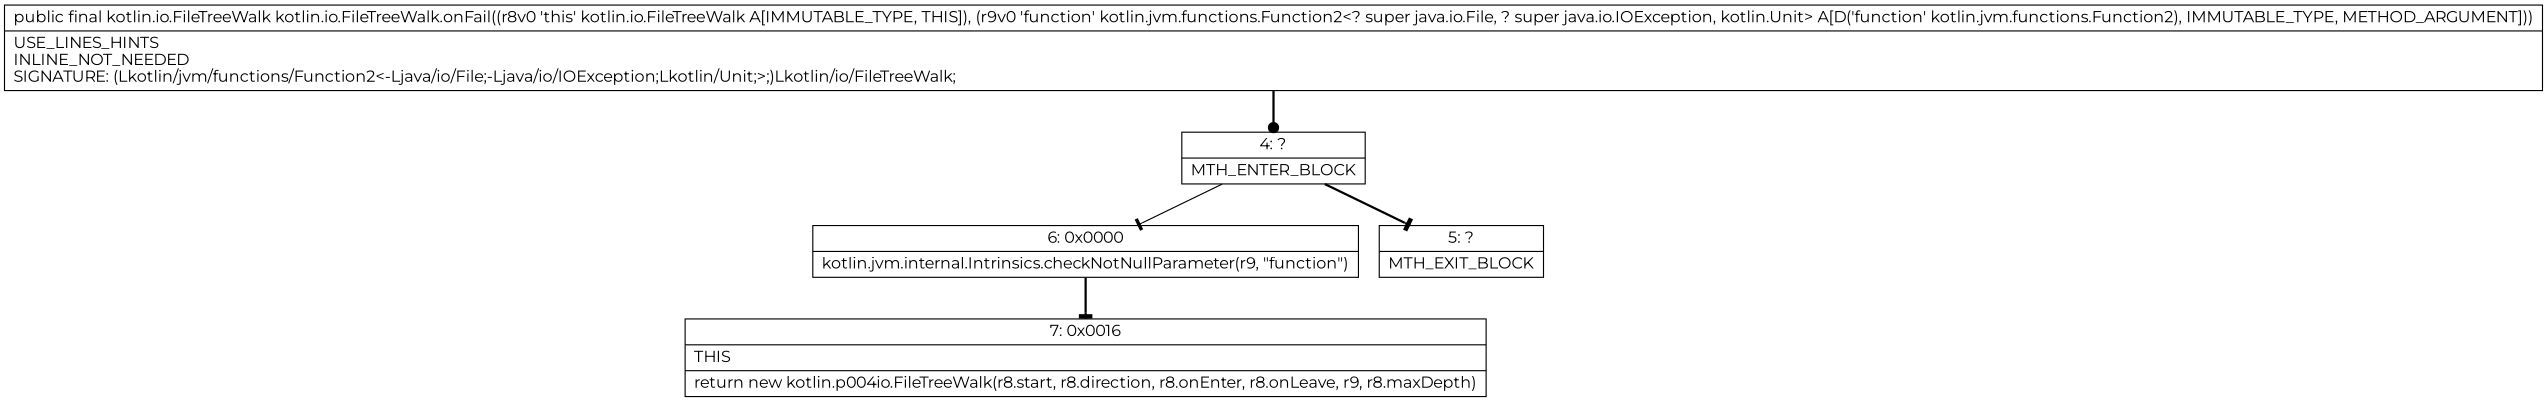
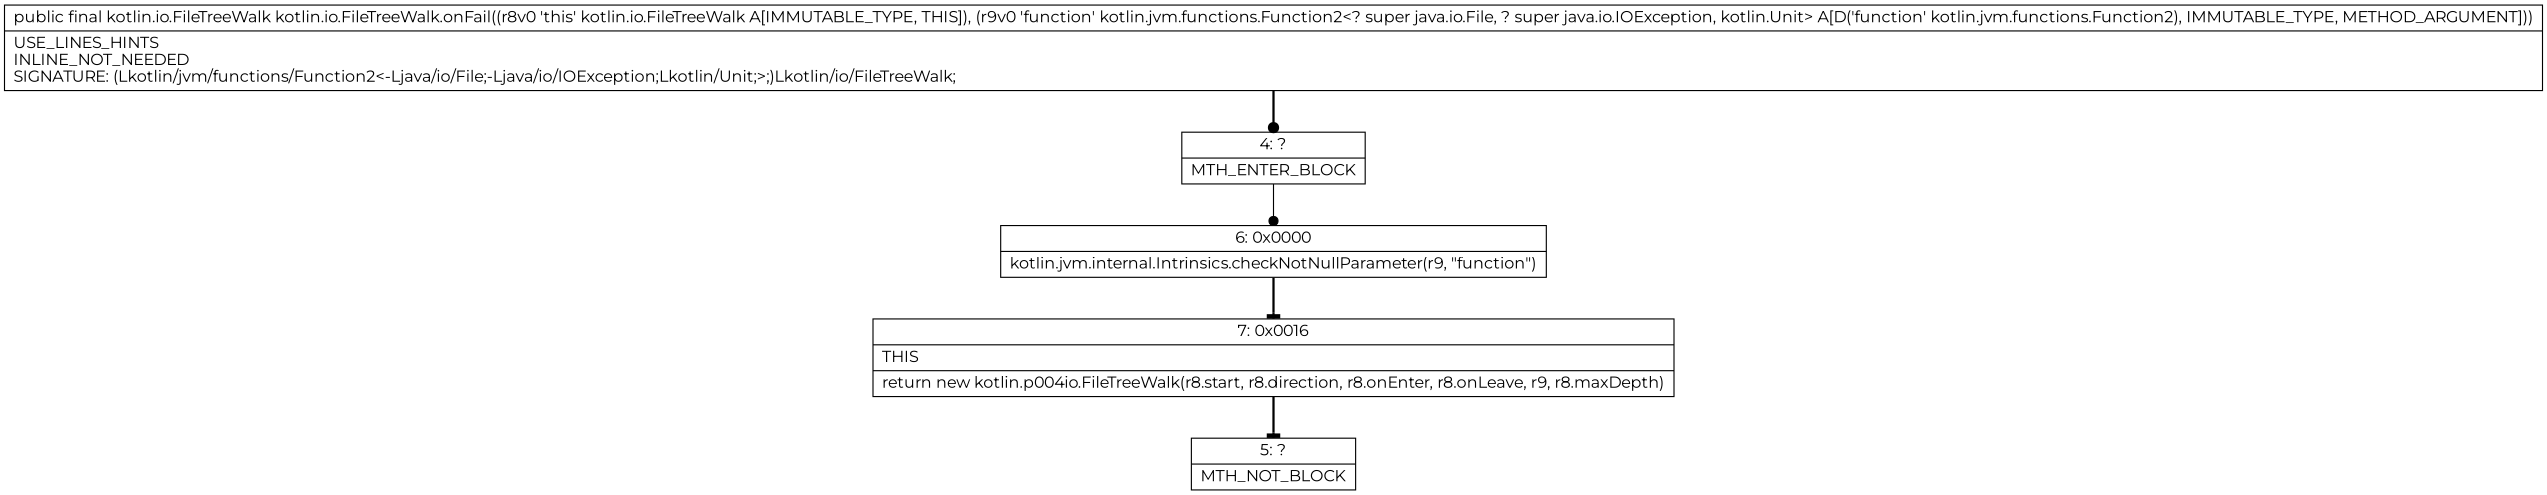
edge "4: ?" -> "6: 0x0000": arrowhead tee -> dot
edge "4: ?" -> "5: ?": now "7: 0x0016" -> "5: ?"
node "5: ?": text "MTH_EXIT_BLOCK" -> "MTH_NOT_BLOCK"
